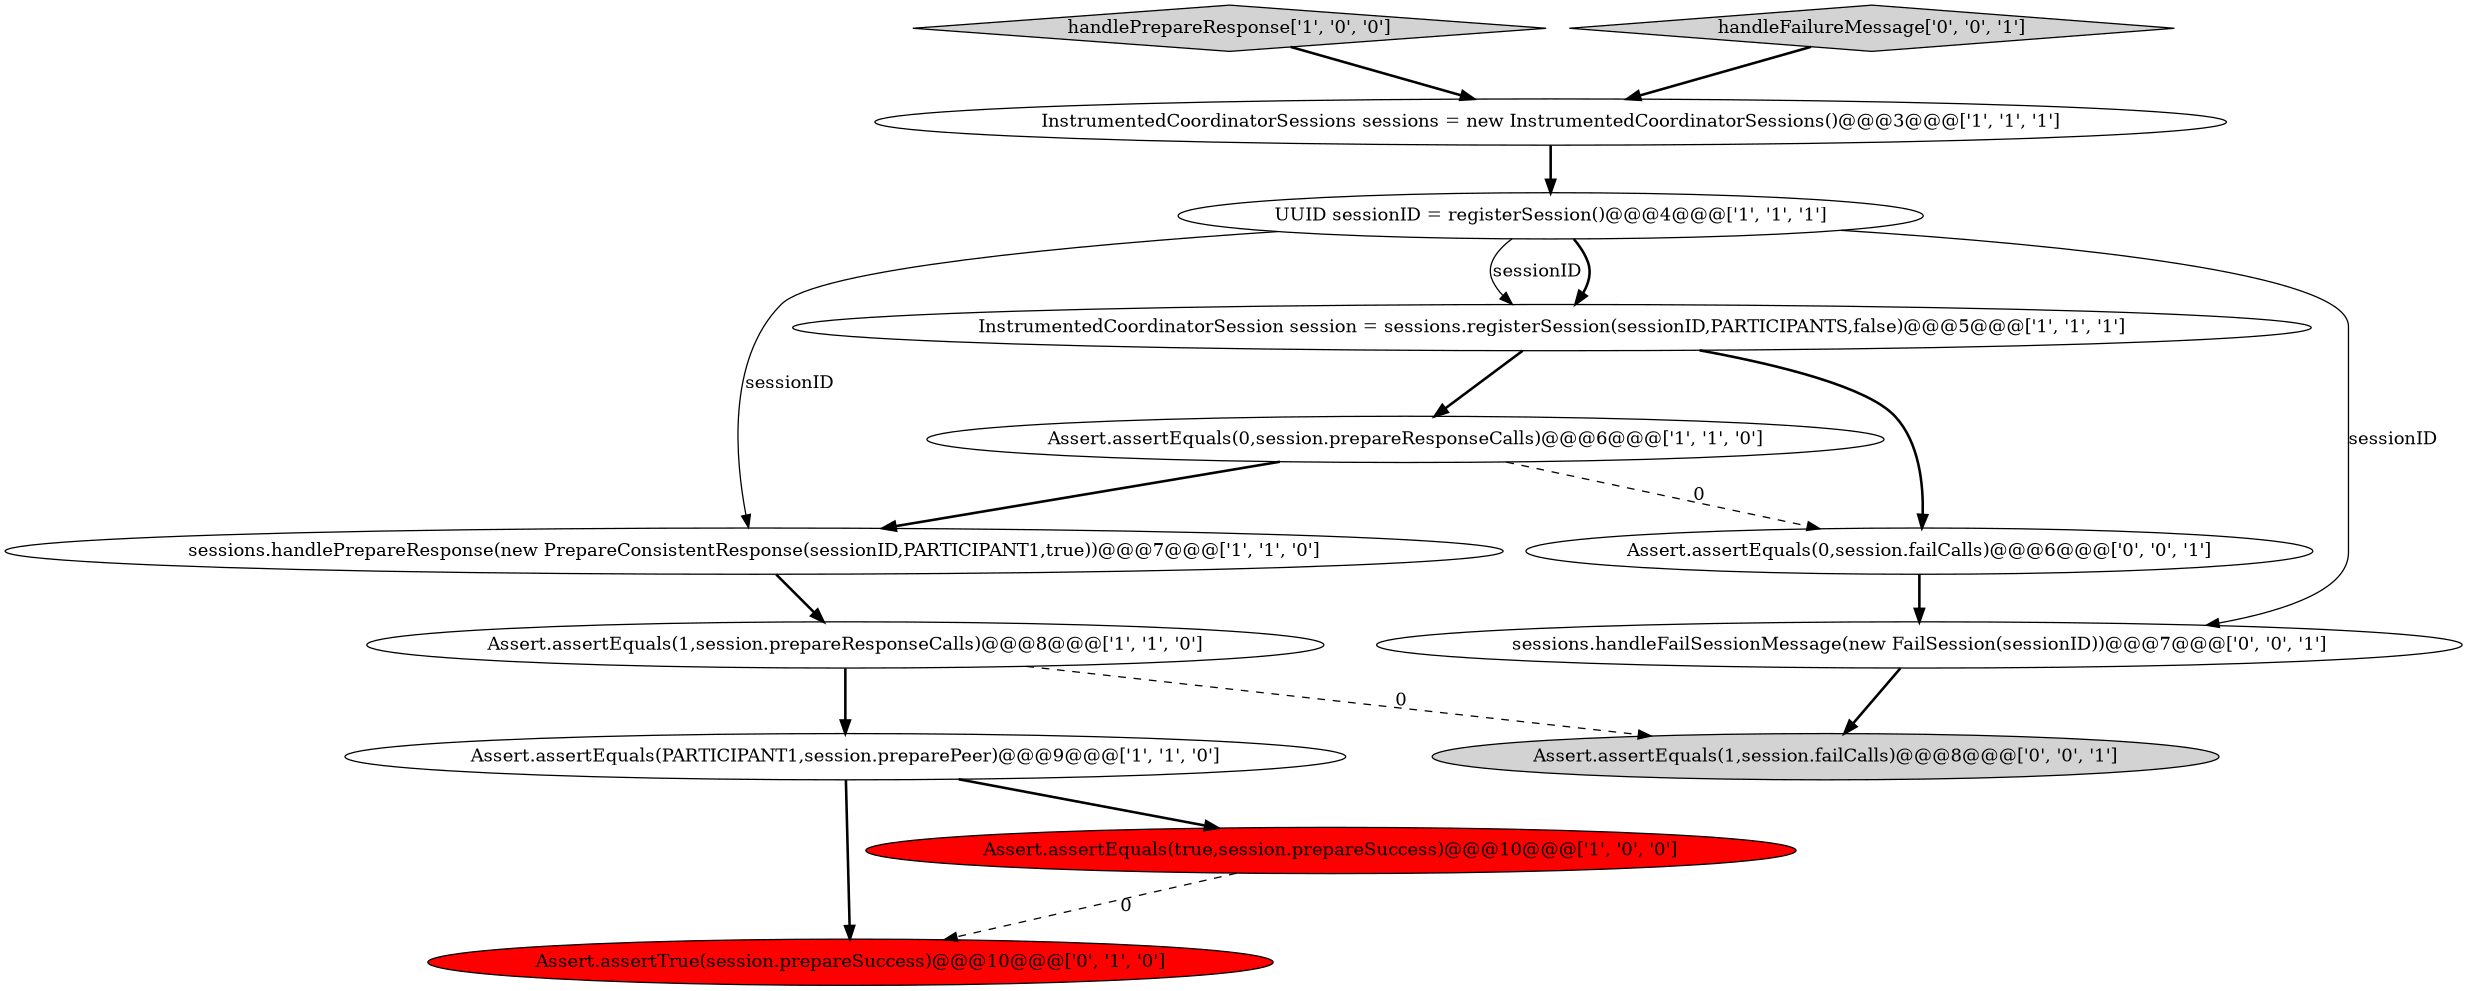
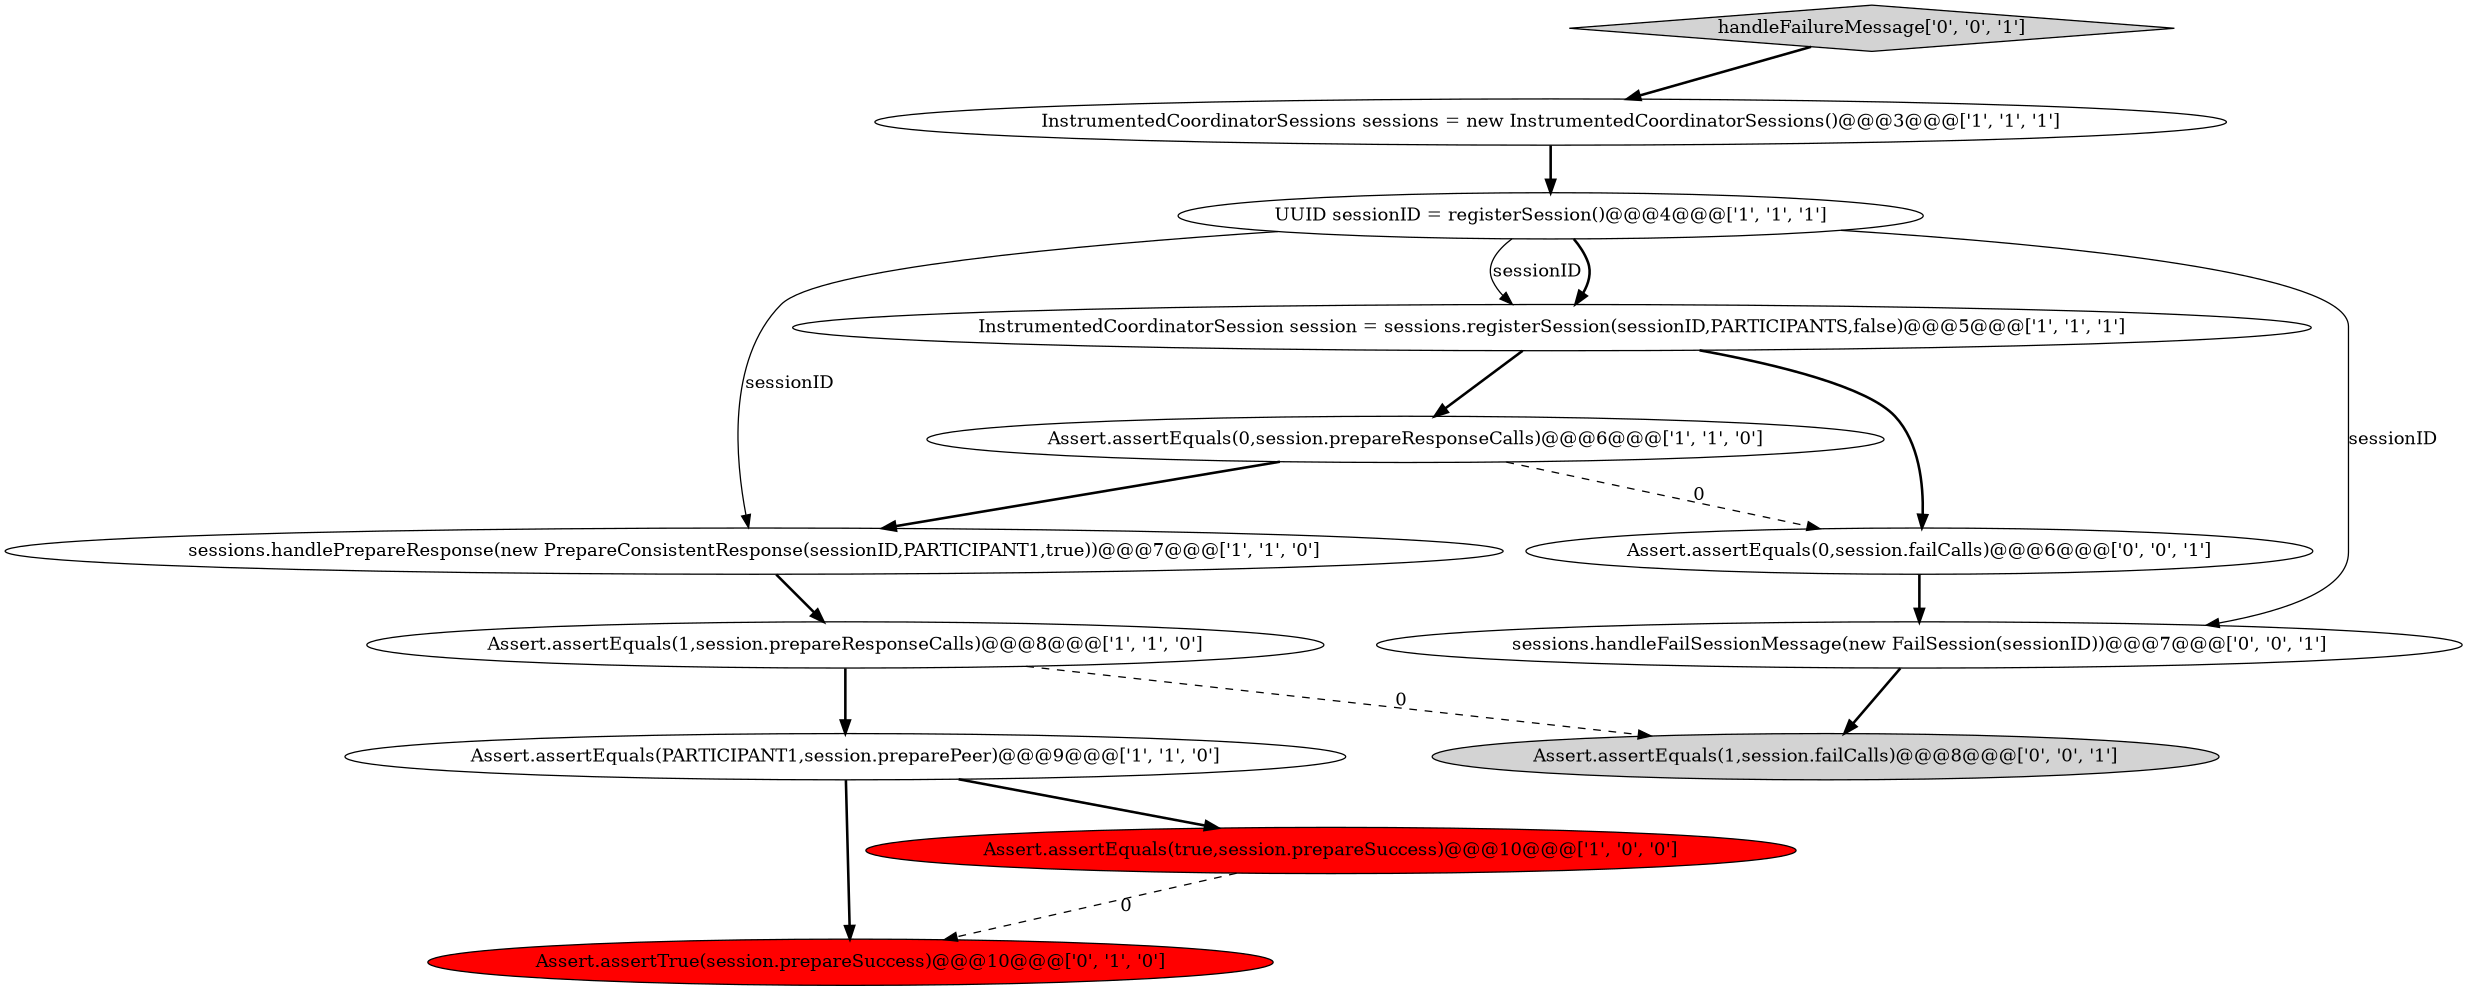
node "handlePrepareResponse['1', '0', '0']": removed
